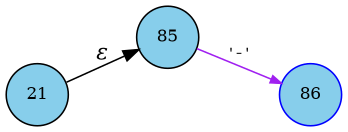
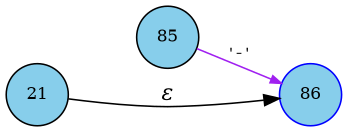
edge "21" -> "85": now "21" -> "86"
